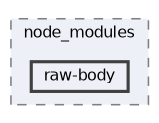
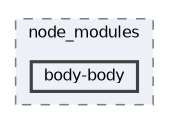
node "raw-body": label "raw-body" -> "body-body"
